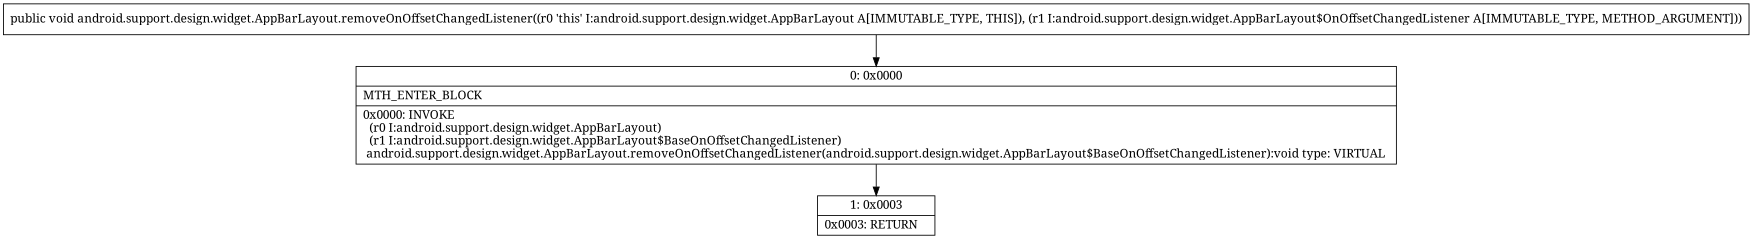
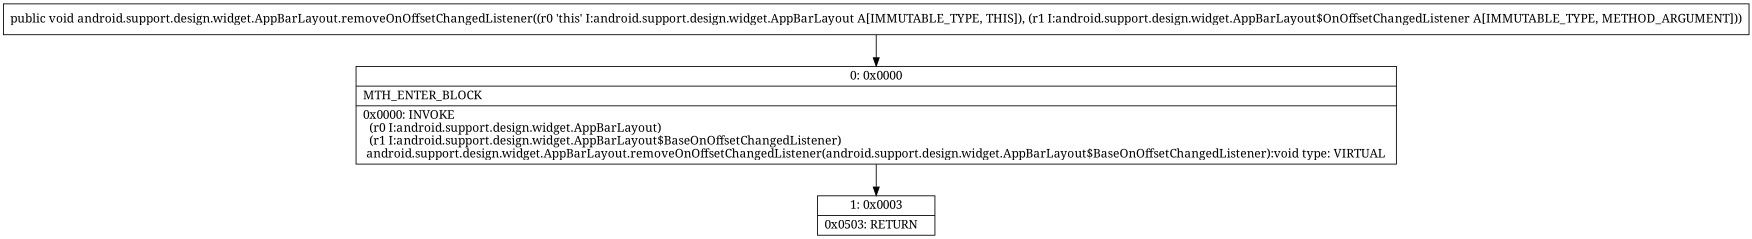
node "1: 0x0003": text "0x0003: RETURN" -> "0x0503: RETURN"
